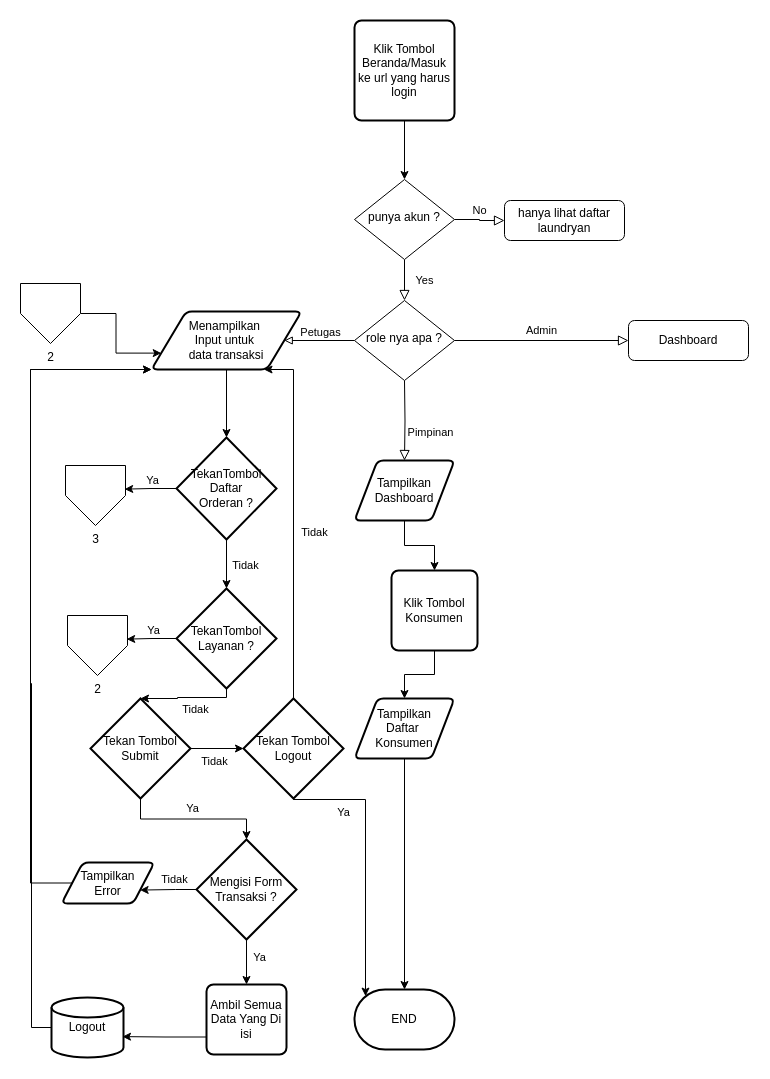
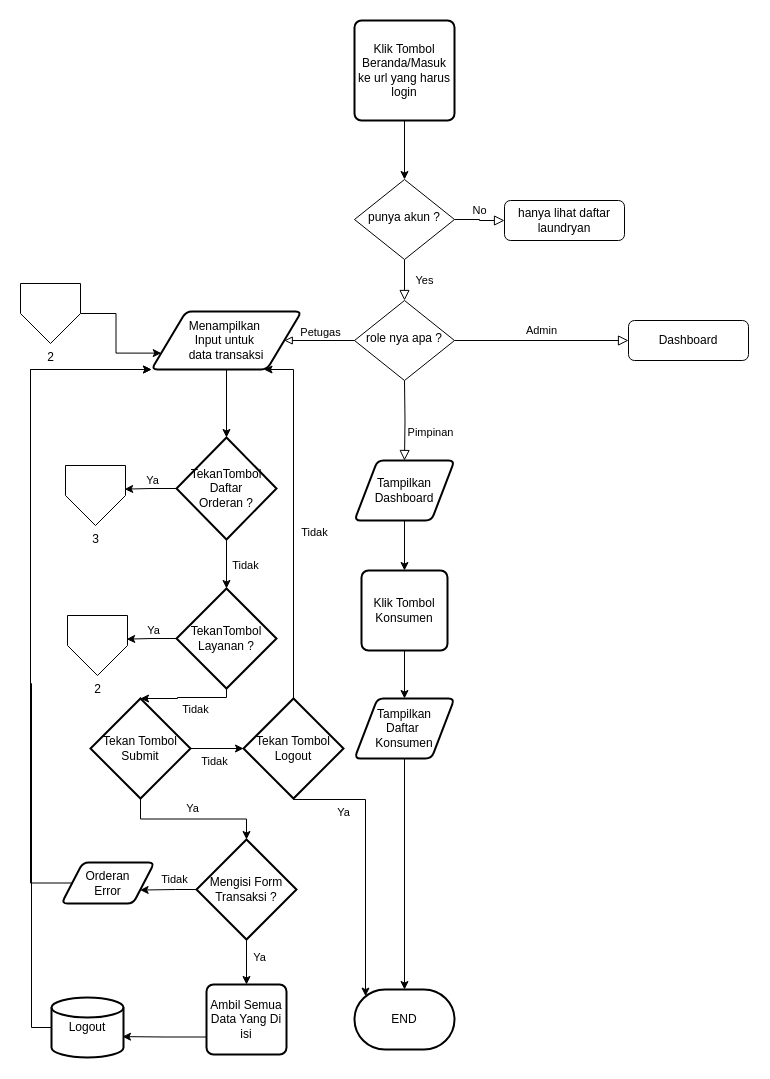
node "Klik Tombol Konsumen": moved (435, 611) -> (405, 611)
node "Tampilkan Error": label "Tampilkan Error" -> "Orderan Error"
